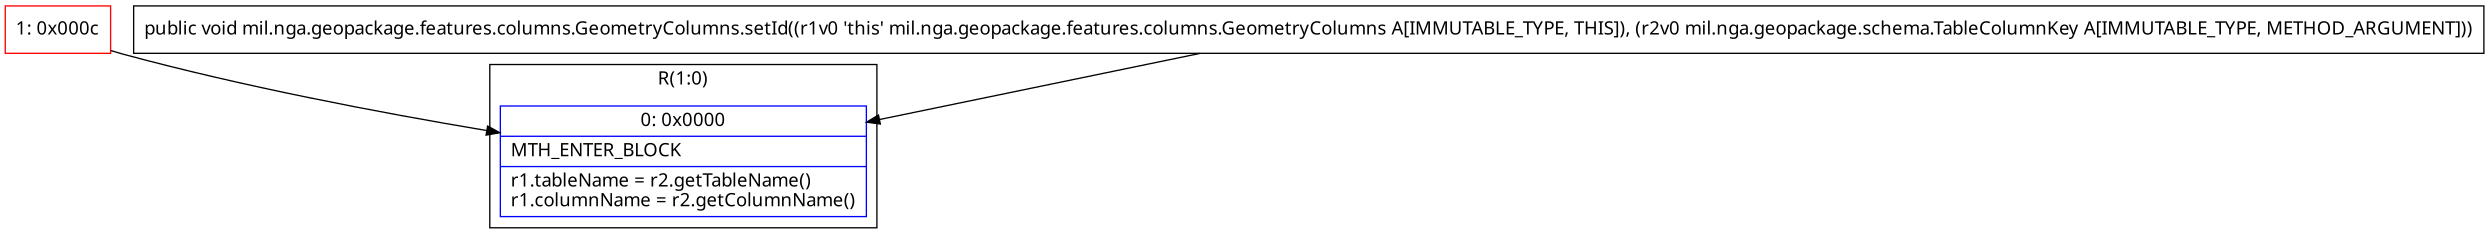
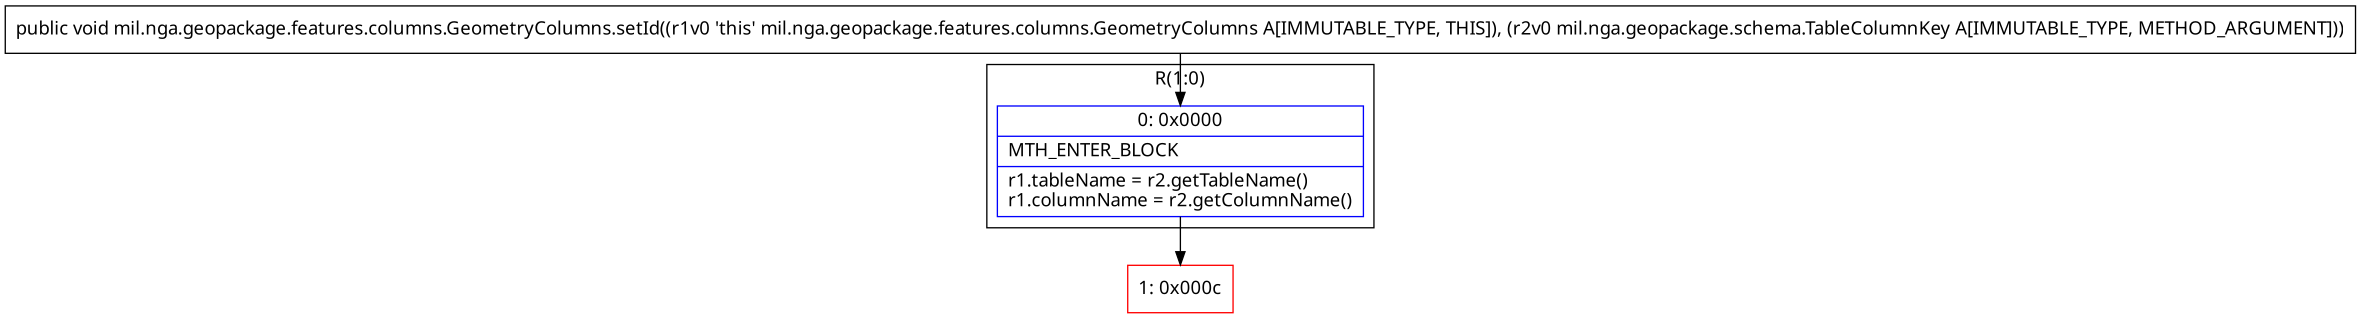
edge "1: 0x000c" -> "0: 0x0000": reversed
